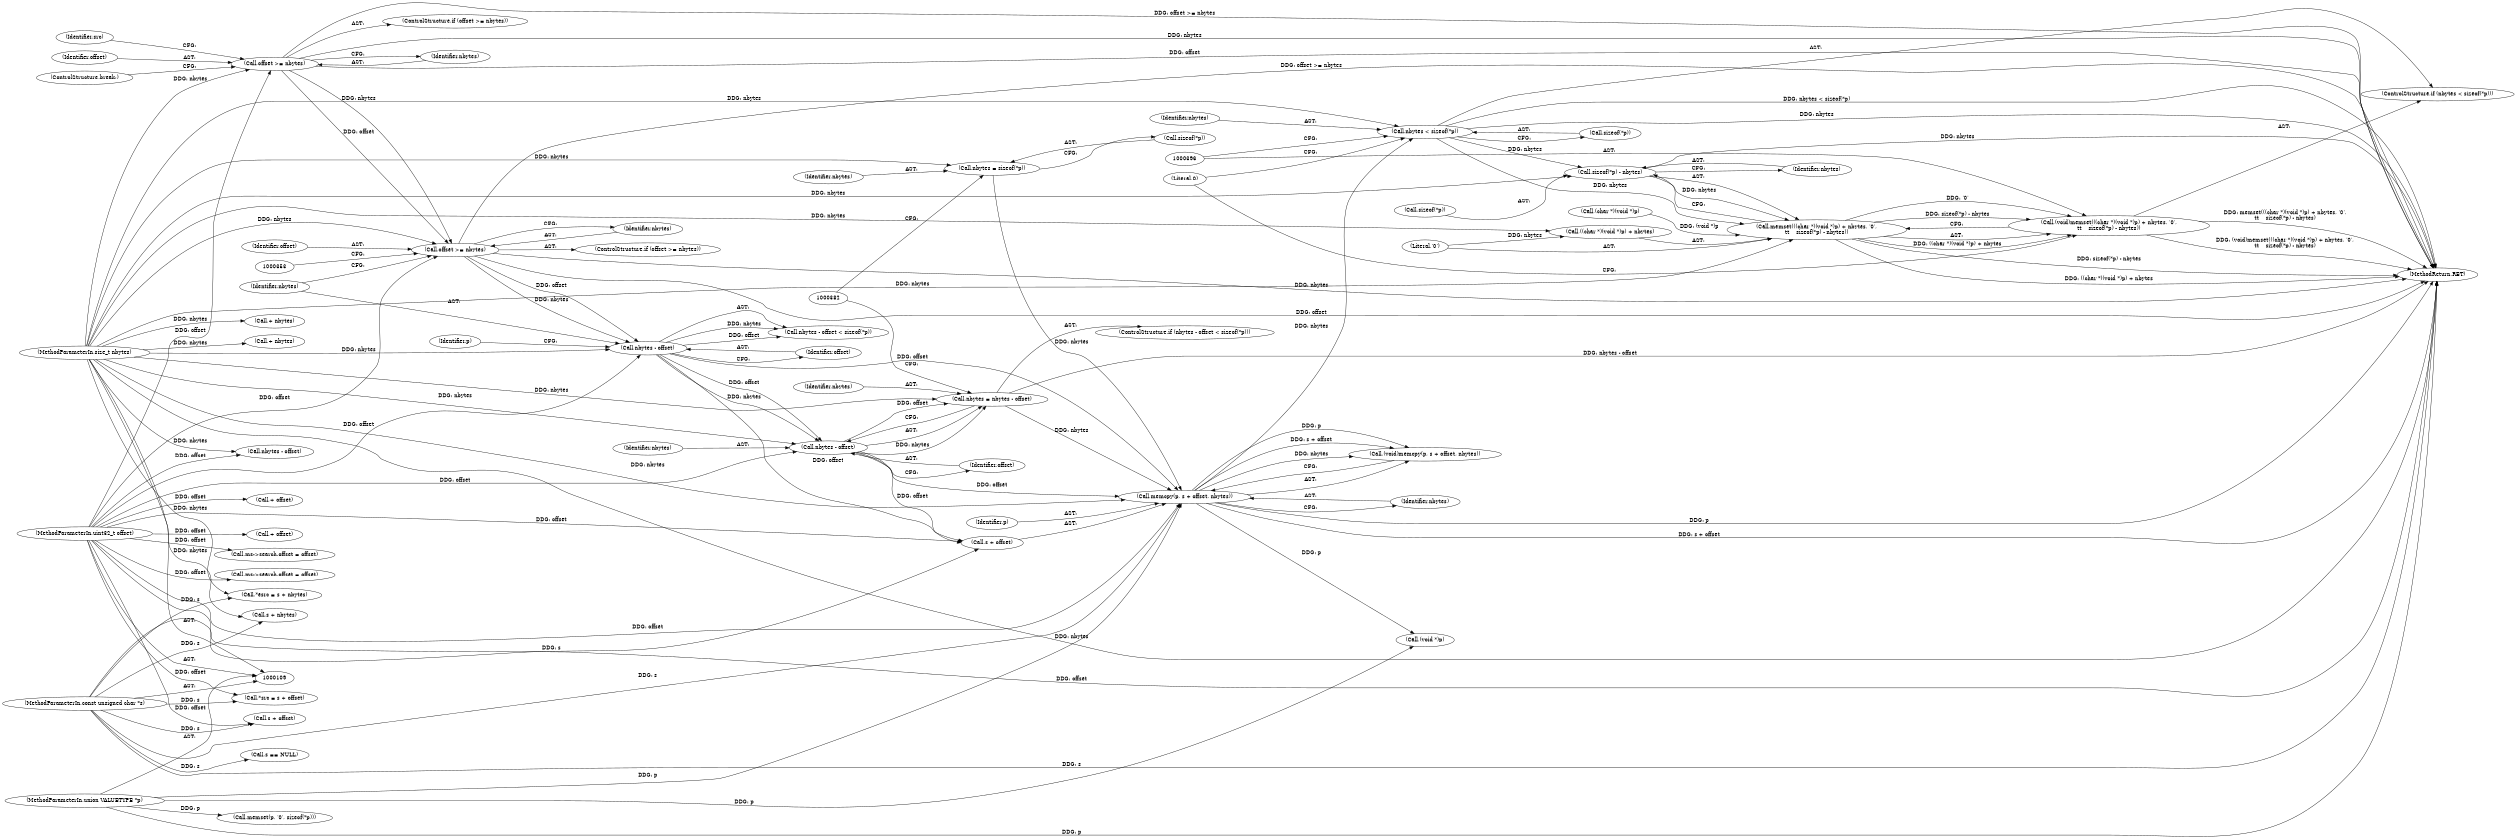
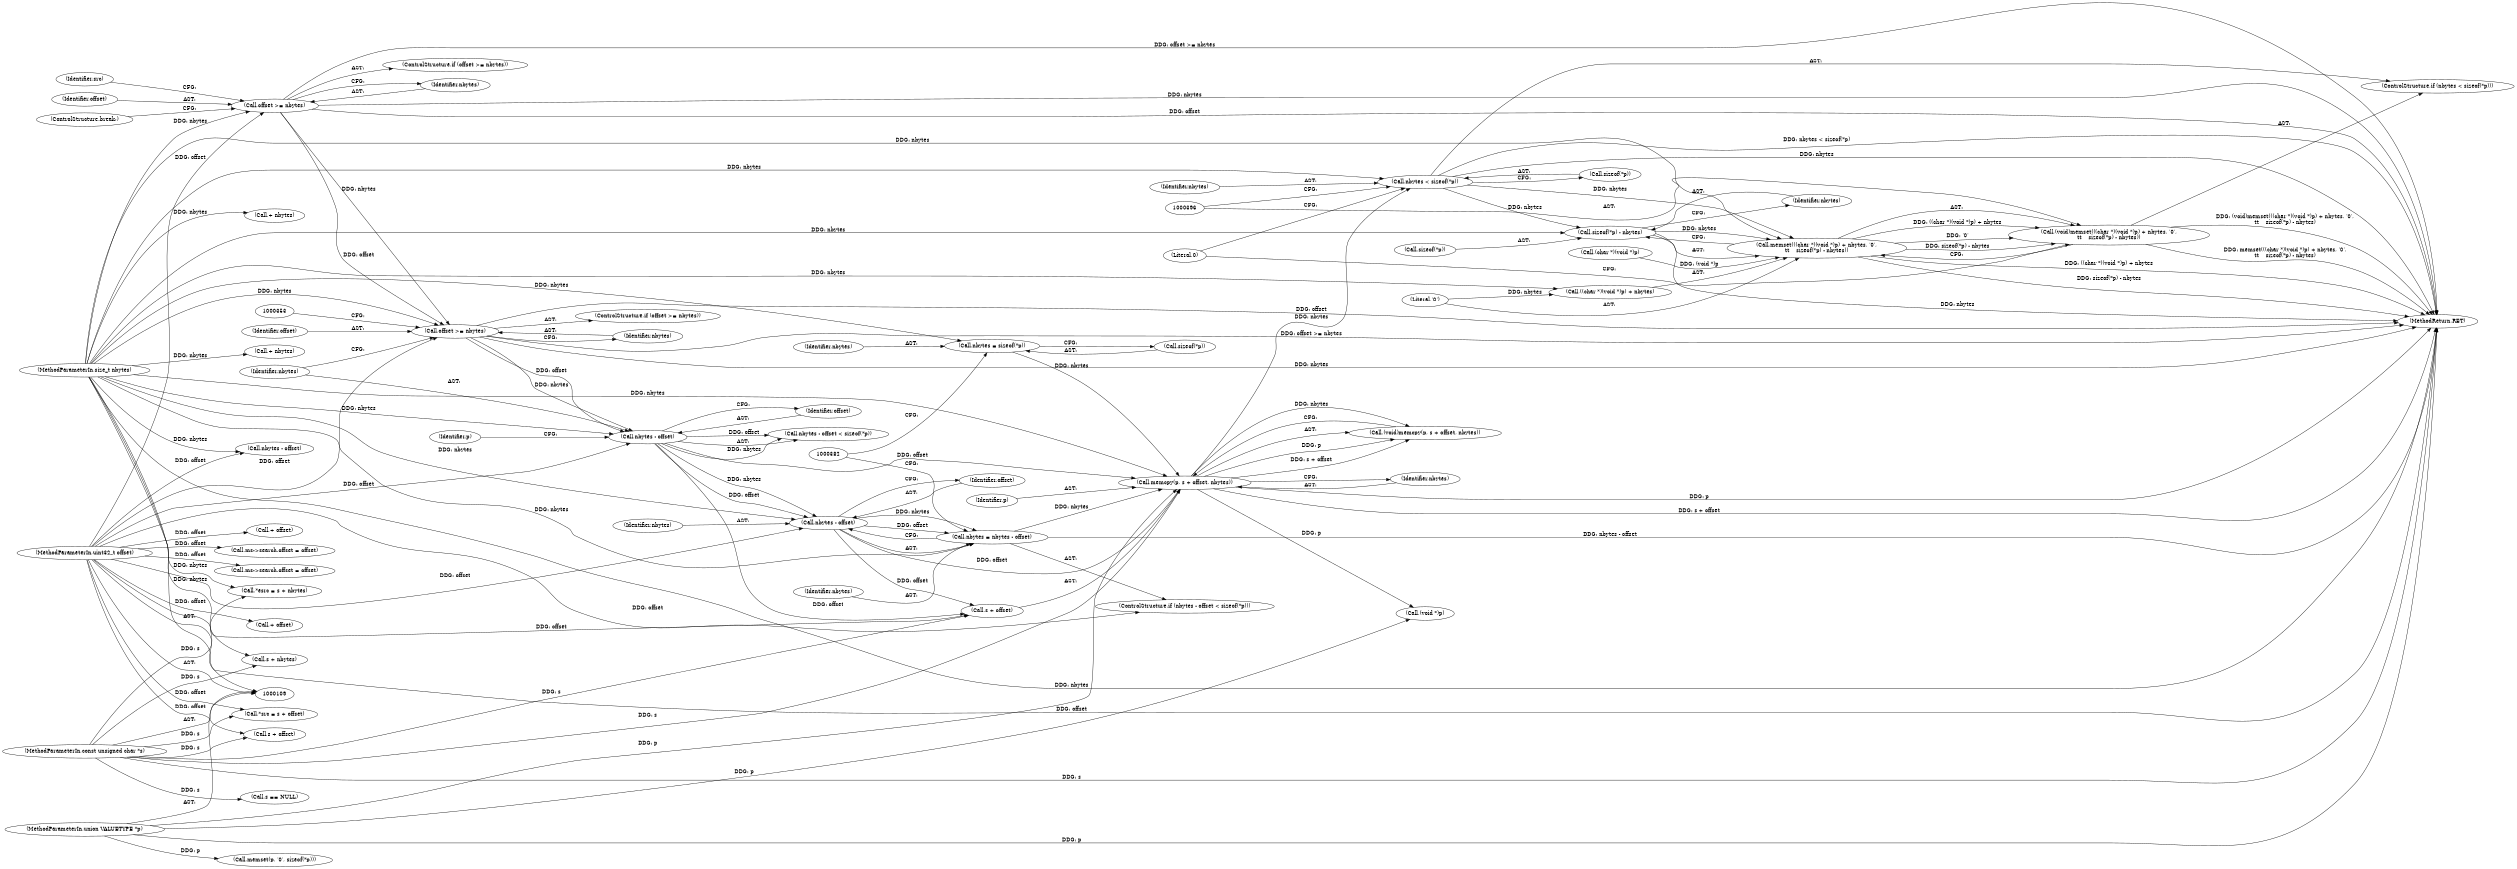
edge "(MethodParameterIn,uint32_t offset)" -> "(Call,memcpy(p, s + offset, nbytes))": now "(MethodParameterIn,uint32_t offset)" -> "(ControlStructure,if (nbytes - offset < sizeof(*p)))"
